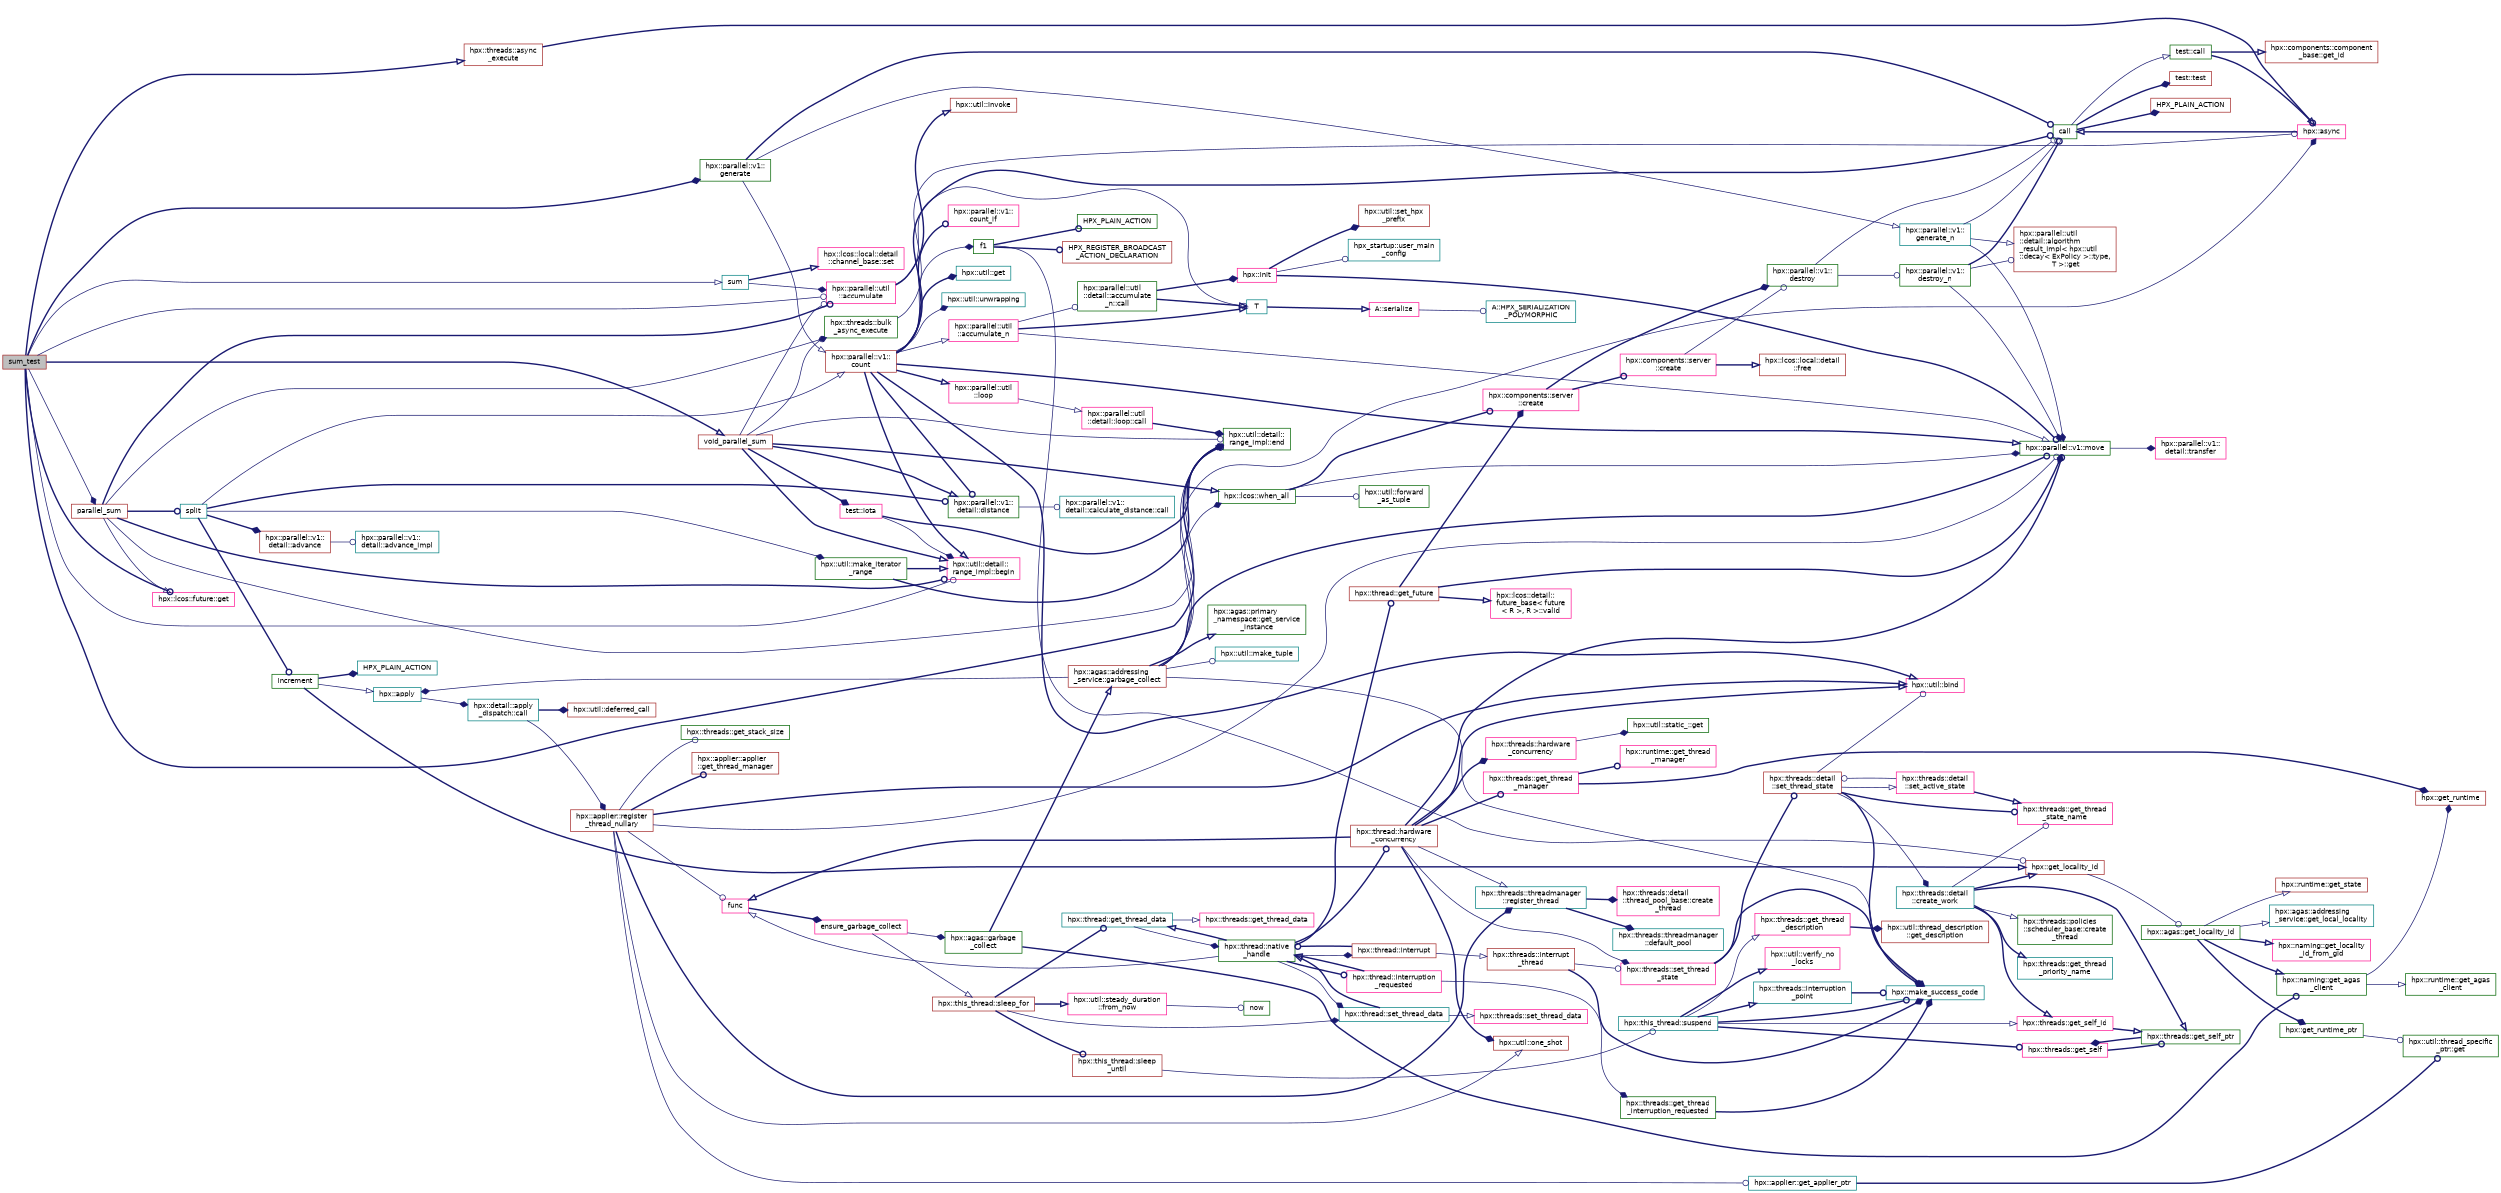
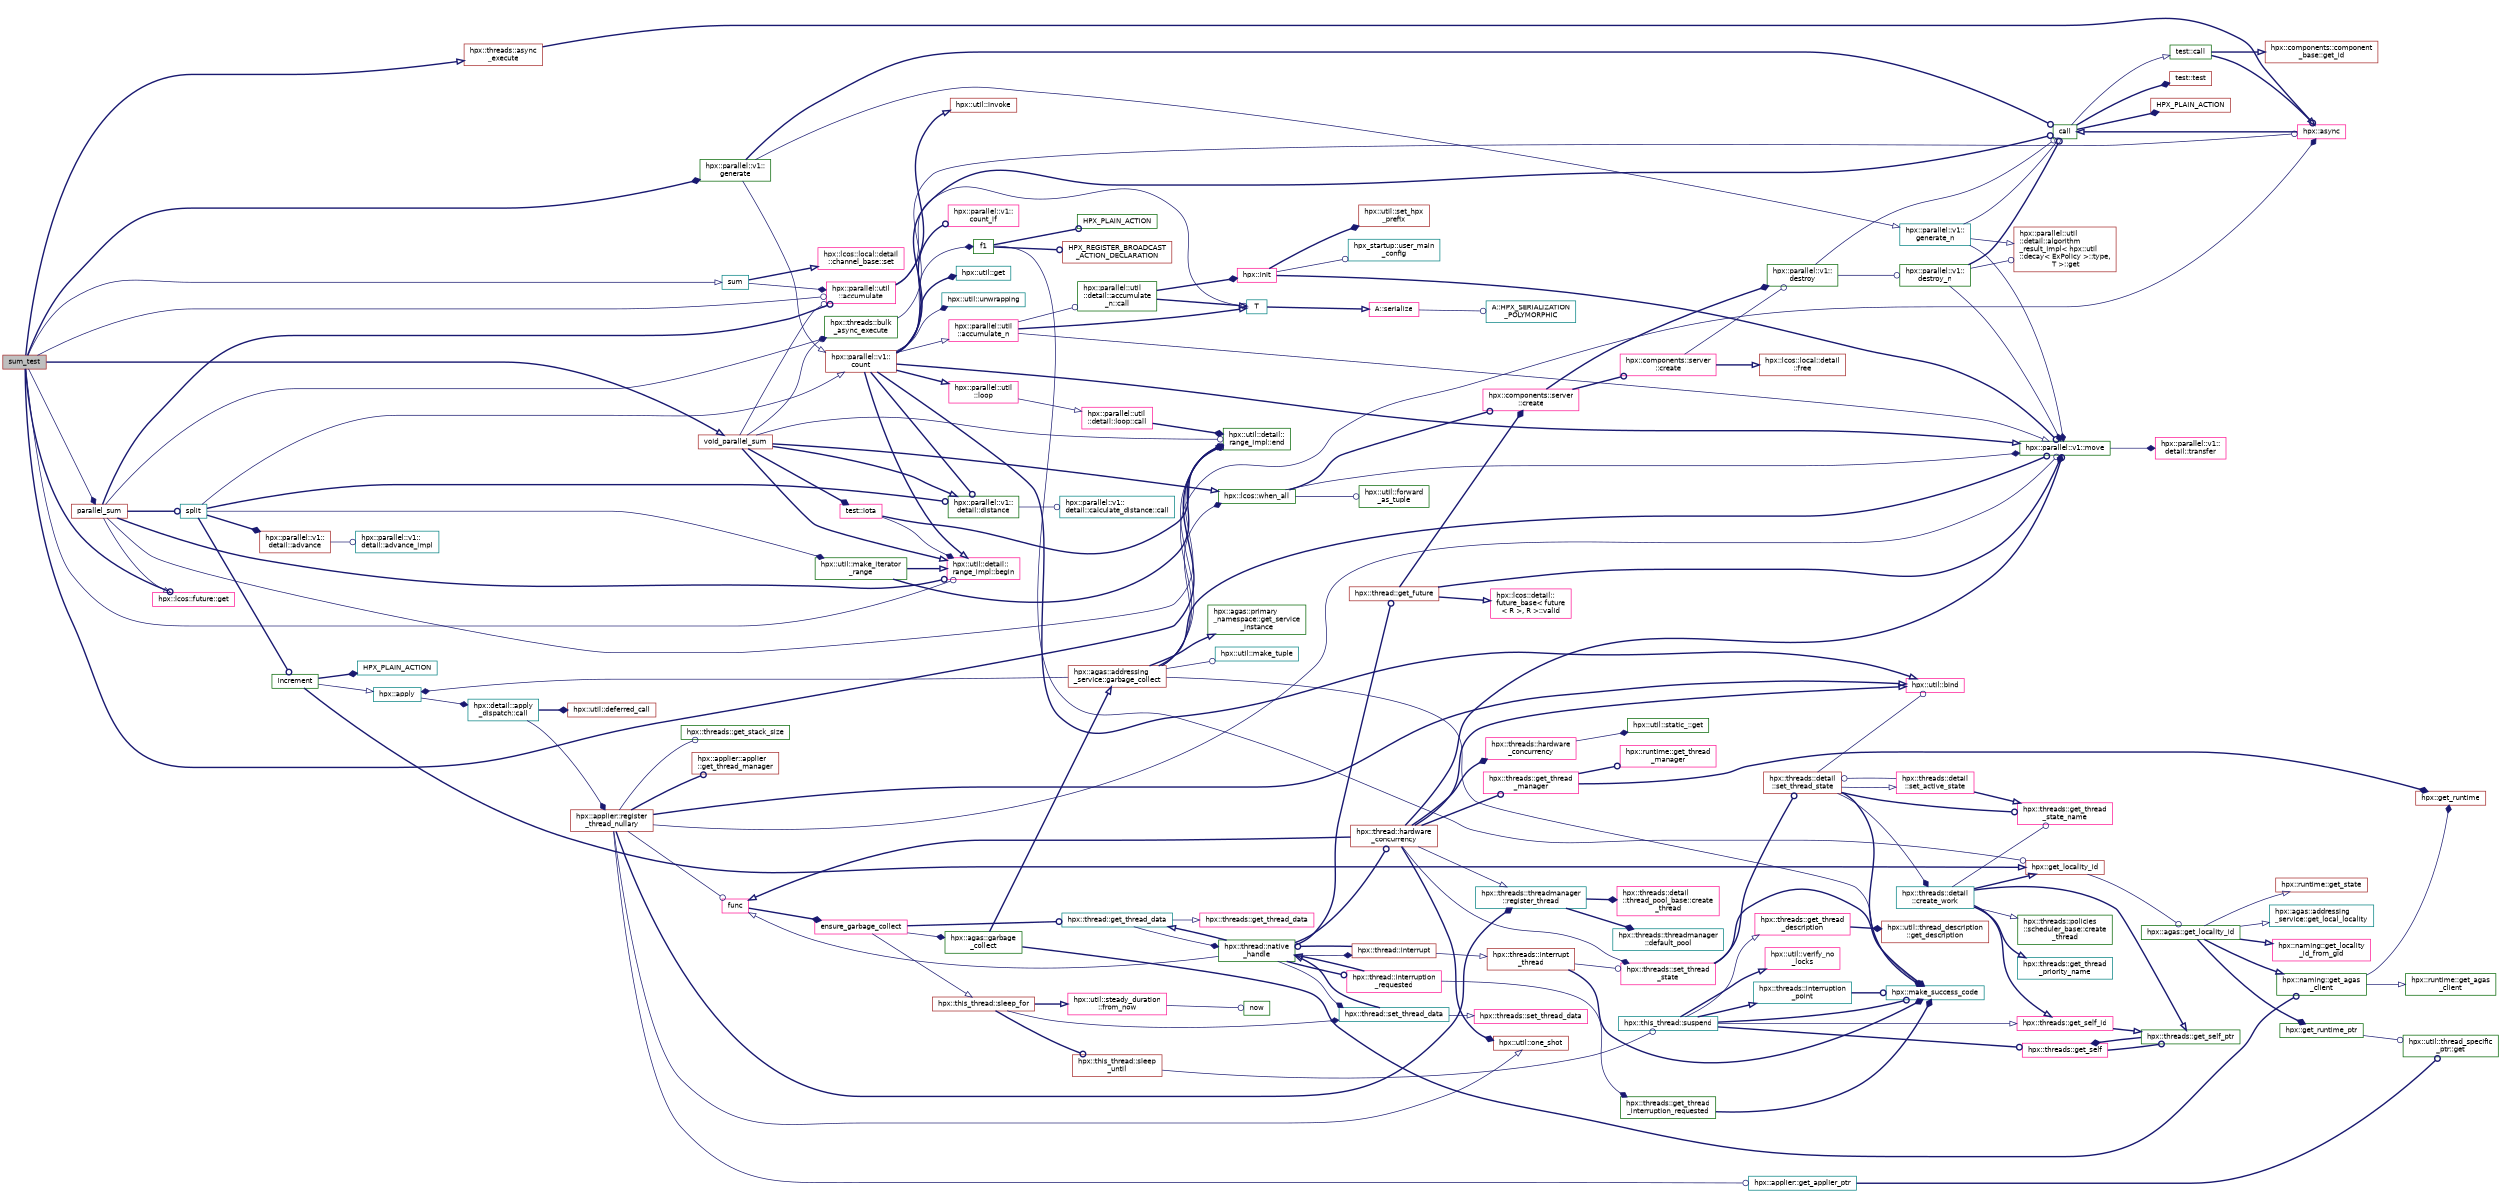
edge "hpx::this_thread::sleep_for" -> "hpx::thread::get_thread_data": now "ensure_garbage_collect" -> "hpx::thread::get_thread_data"
